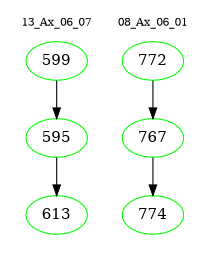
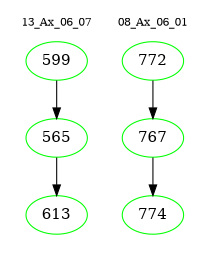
node "595": label "595" -> "565"
